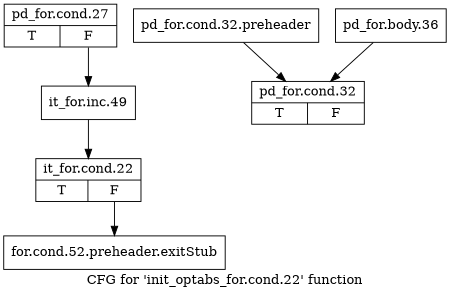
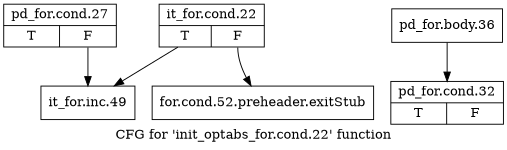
node "pd_for.cond.32.preheader": removed
edge "it_for.inc.49" -> "it_for.cond.22": reversed
